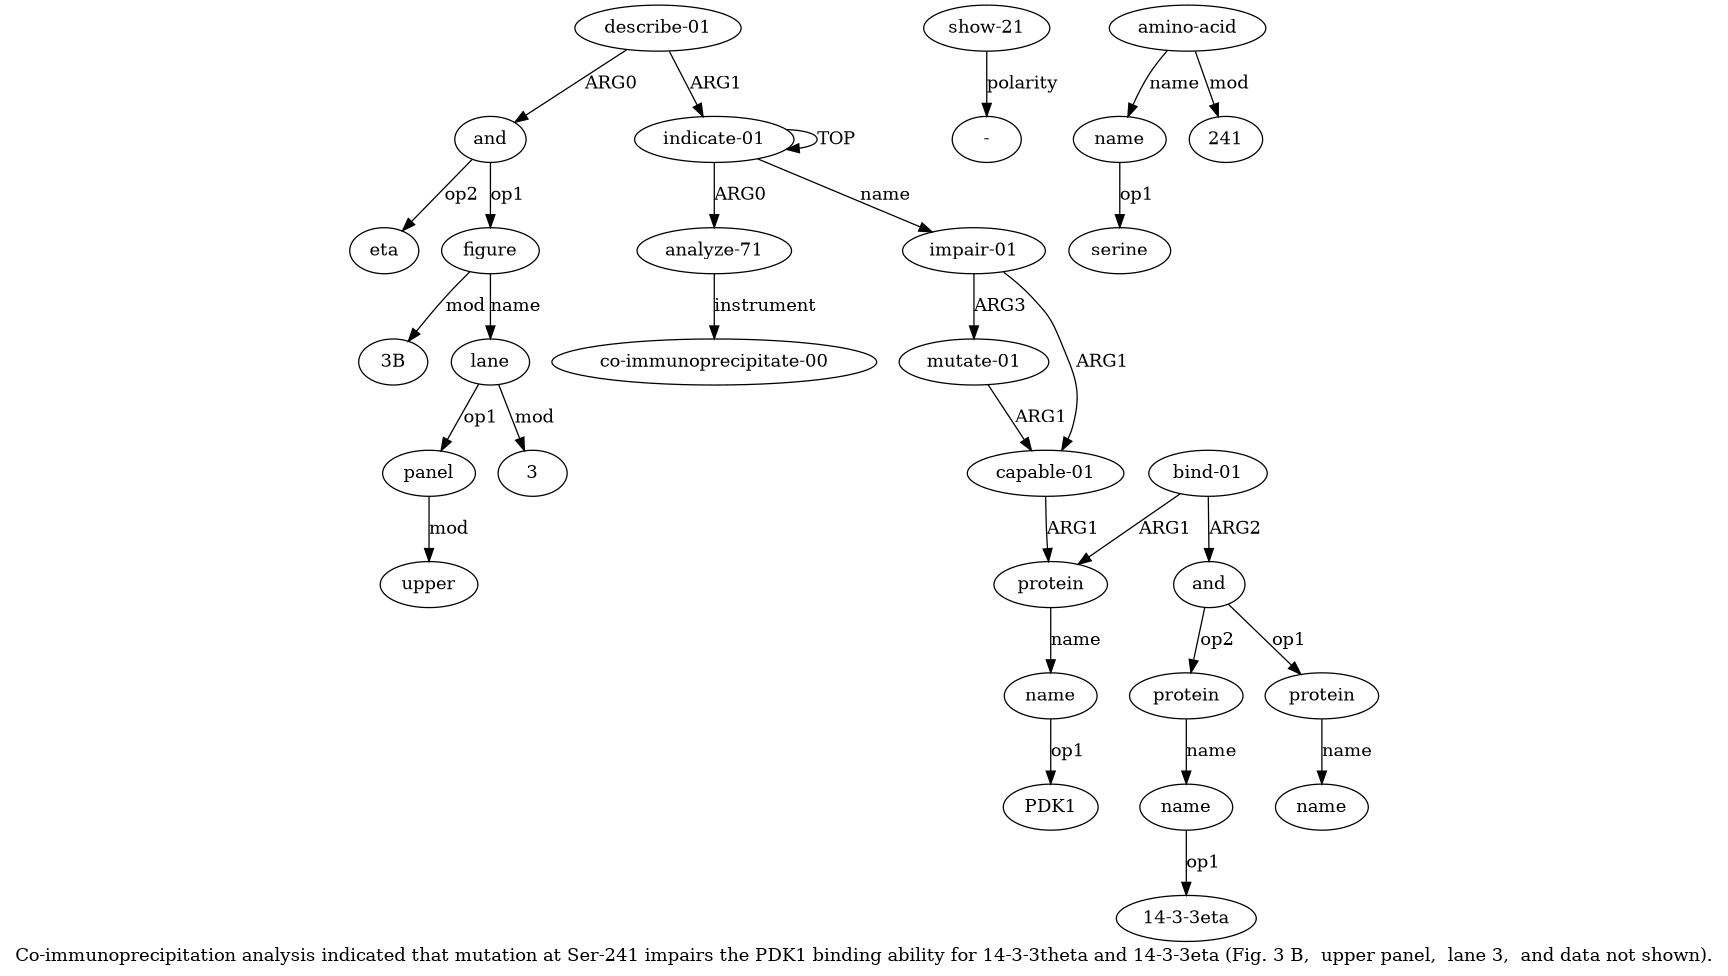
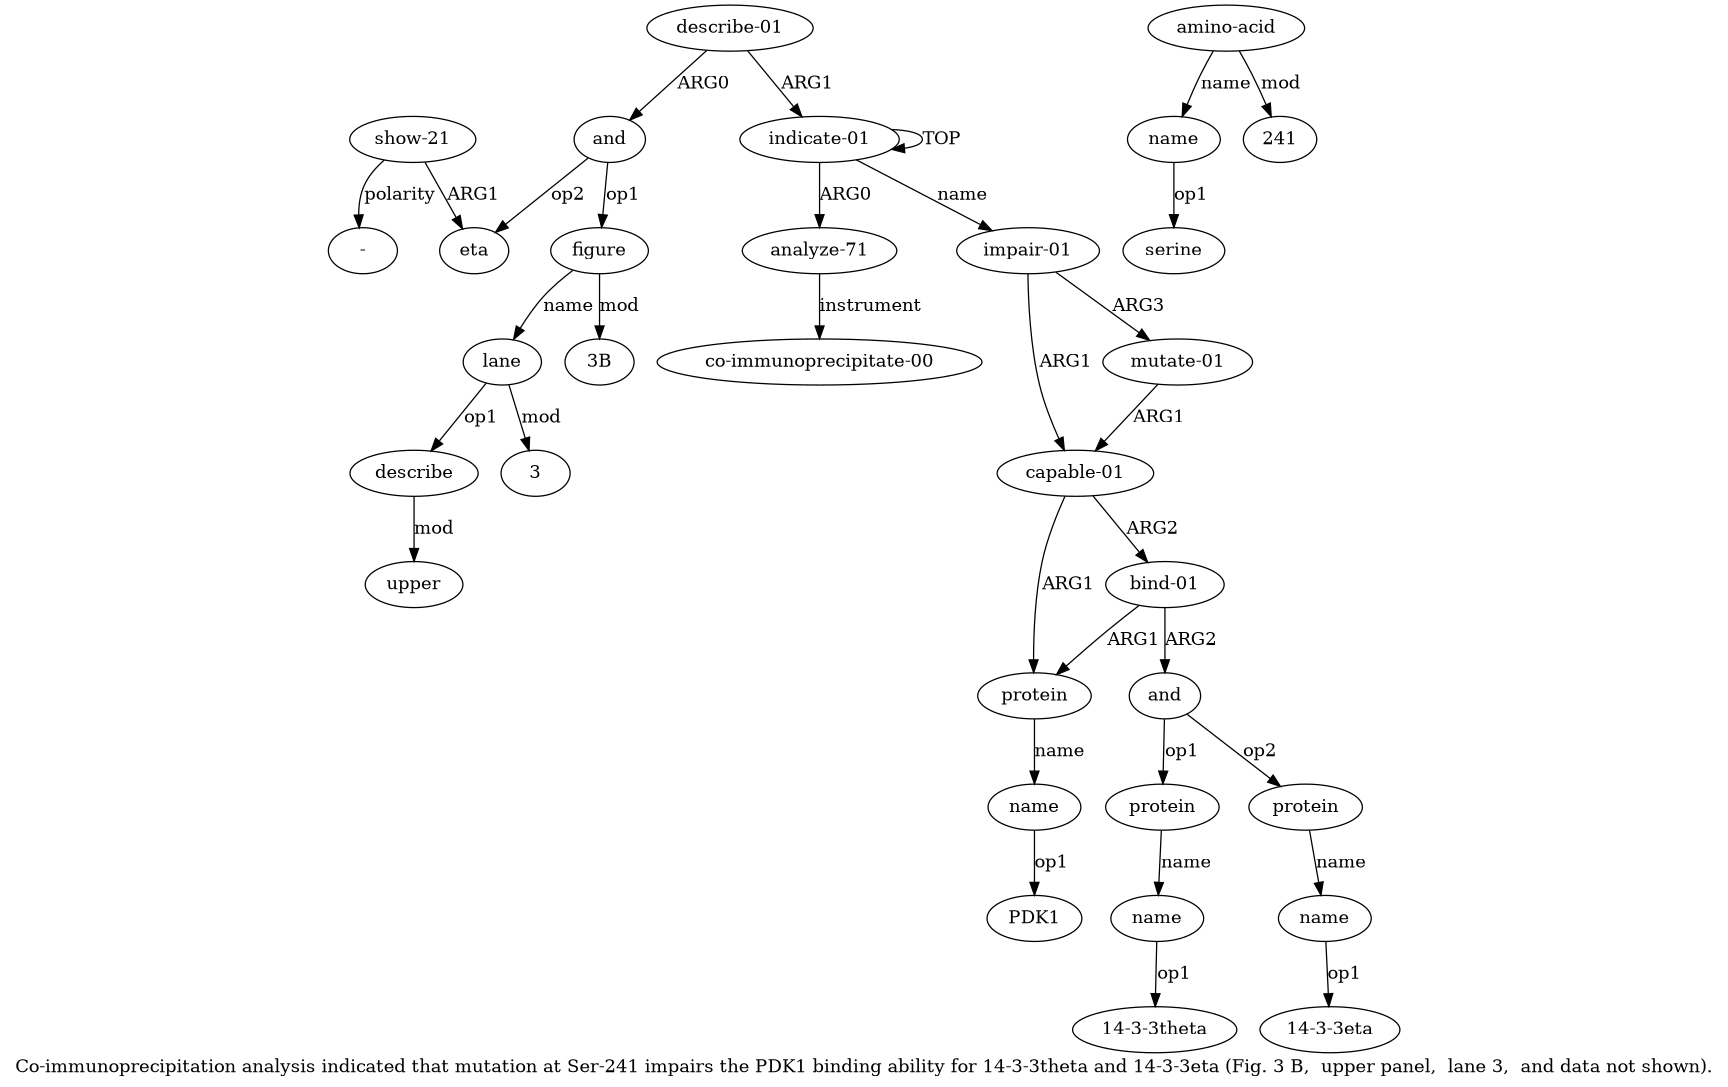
edge "show-21" -> "eta": added, label "ARG1"
node "panel": label "panel" -> "describe"
edge "capable-01" -> "bind-01": added, label "ARG2"
node "14-3-3theta": added
